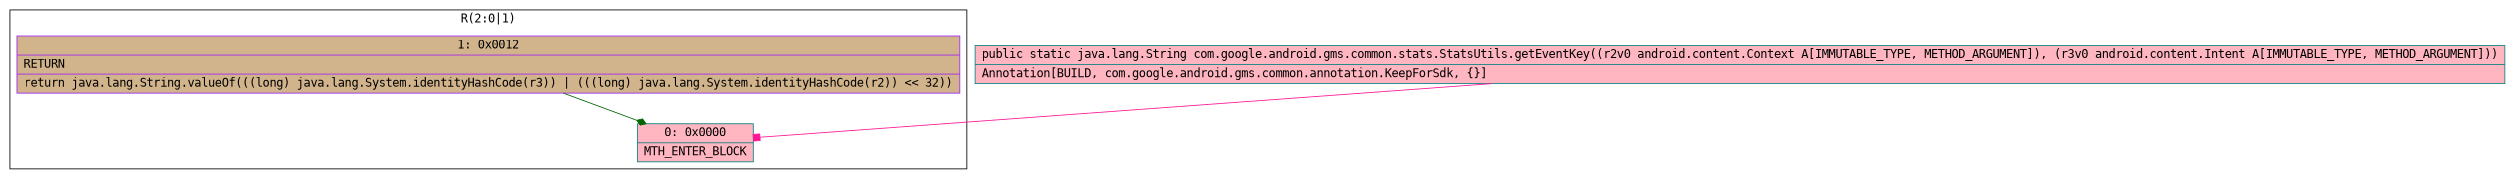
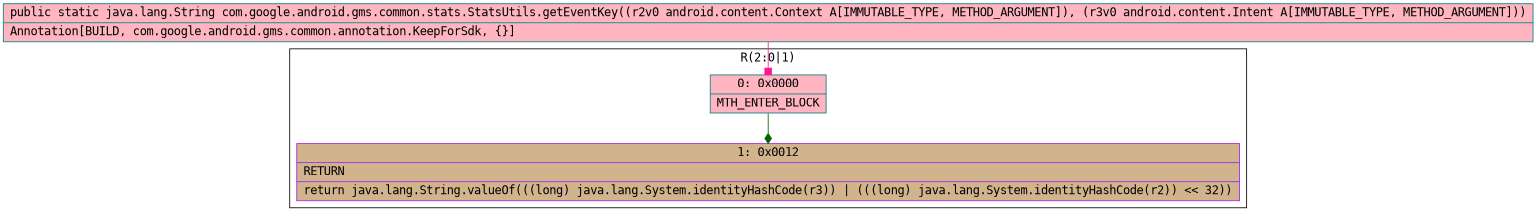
edge "1: 0x0012" -> "0: 0x0000": reversed
